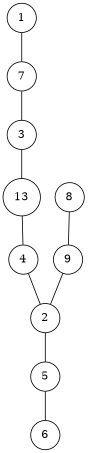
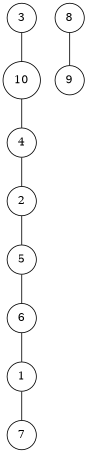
edge "7" -- "3": removed
node "13": label "13" -> "10"
edge "9" -- "2": removed
edge "6" -- "1": added
